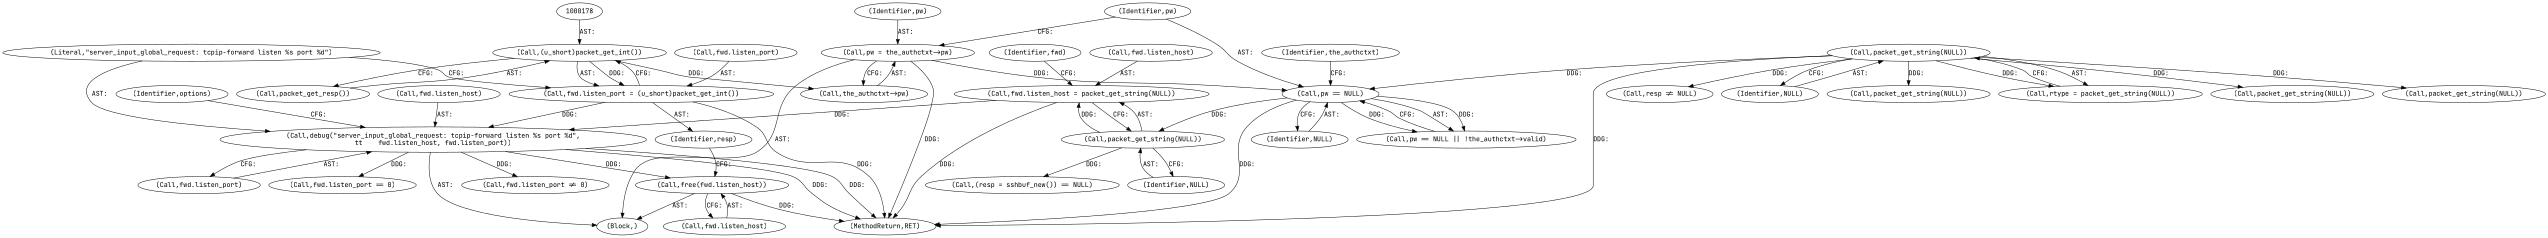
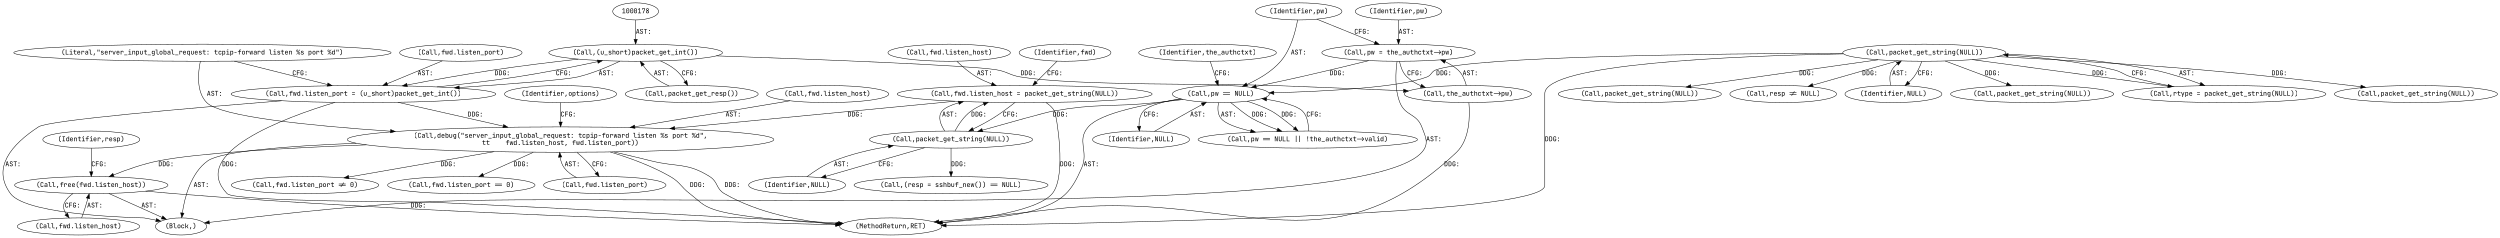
edge "(Call,fwd.listen_port = (u_short)packet_get_int())" -> "(Identifier,resp)": now "(Call,fwd.listen_port = (u_short)packet_get_int())" -> "(Block,)"
edge "(Call,pw = the_authctxt->pw)" -> "(MethodReturn,RET)": now "(Call,the_authctxt->pw)" -> "(MethodReturn,RET)"
edge "(Call,pw == NULL)" -> "(MethodReturn,RET)": label "DDG: " -> "AST: "
